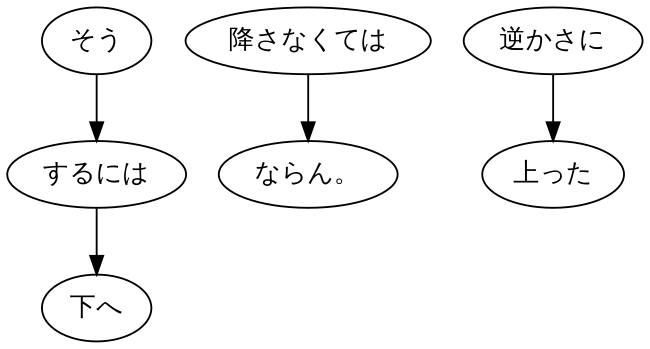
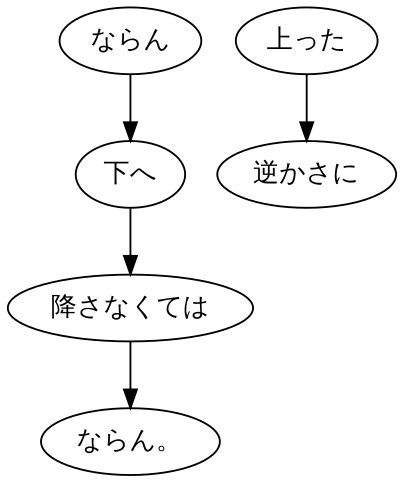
node "そう": removed
edge "逆かさに" -> "上った": reversed
node "するには": label "するには" -> "ならん"
edge "下へ" -> "降さなくては": added
